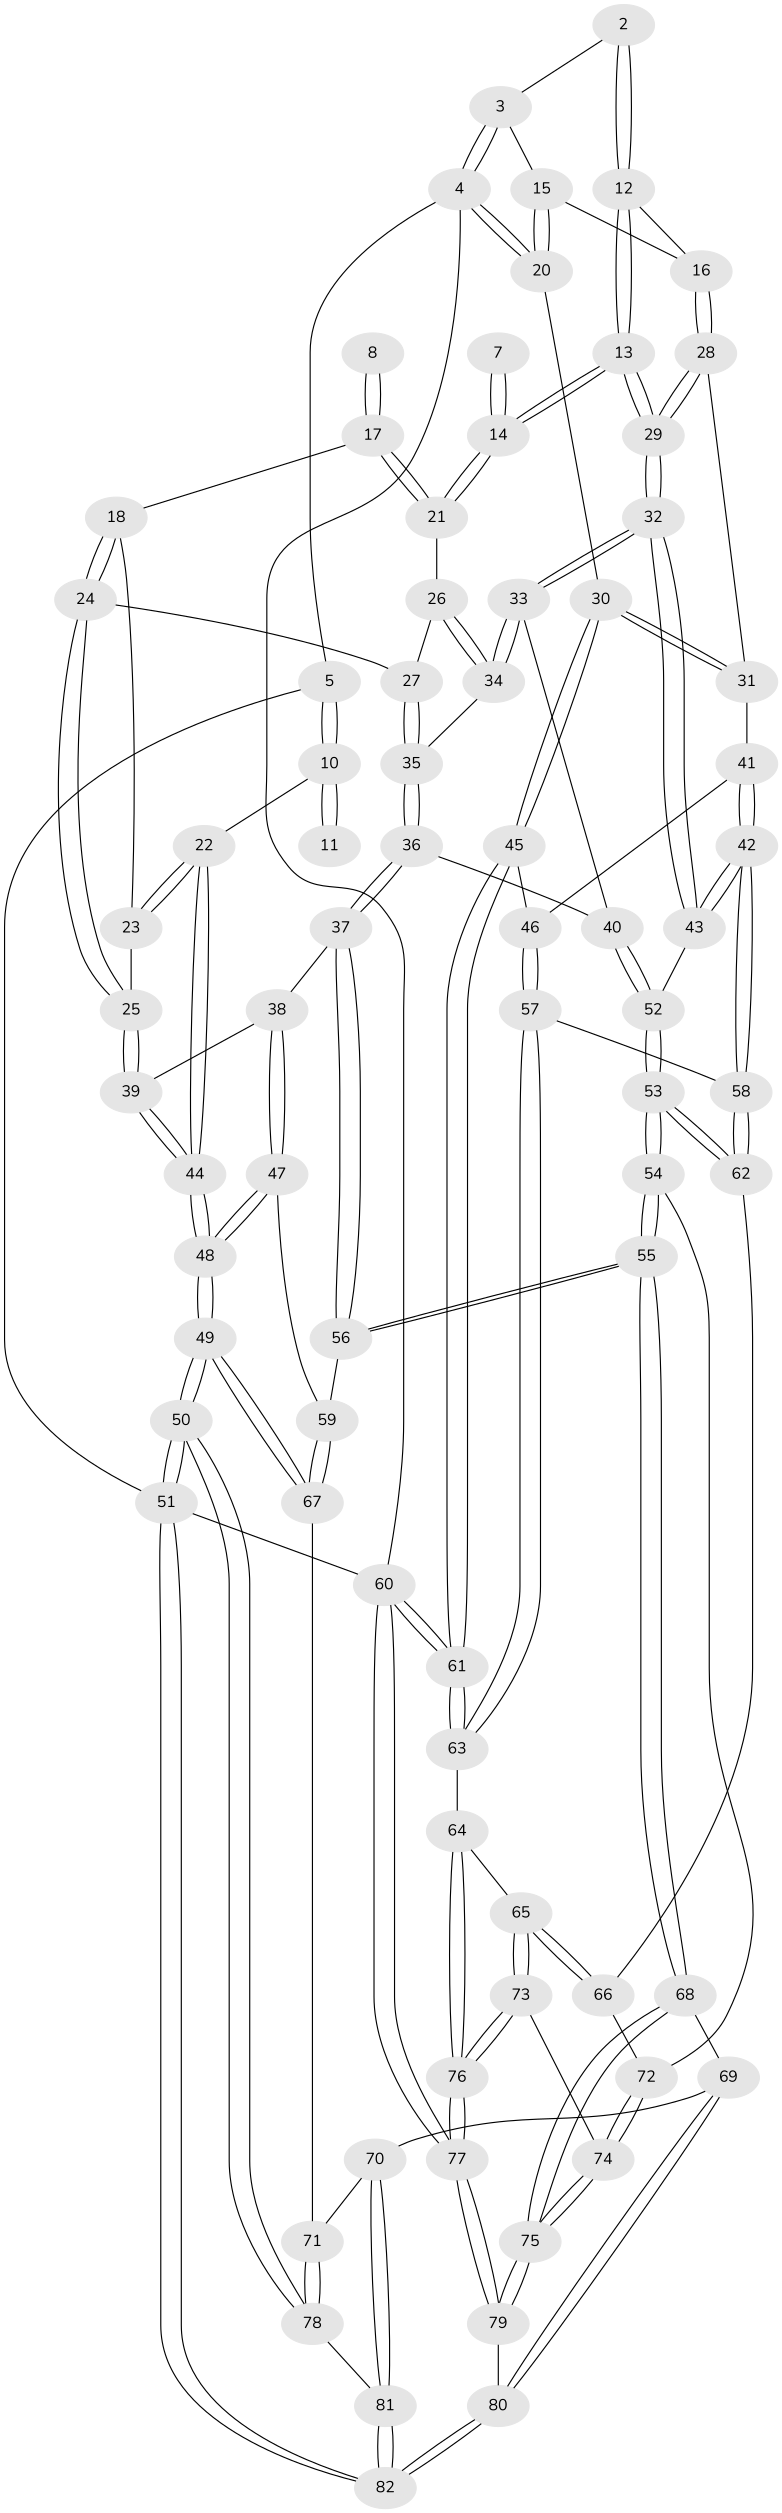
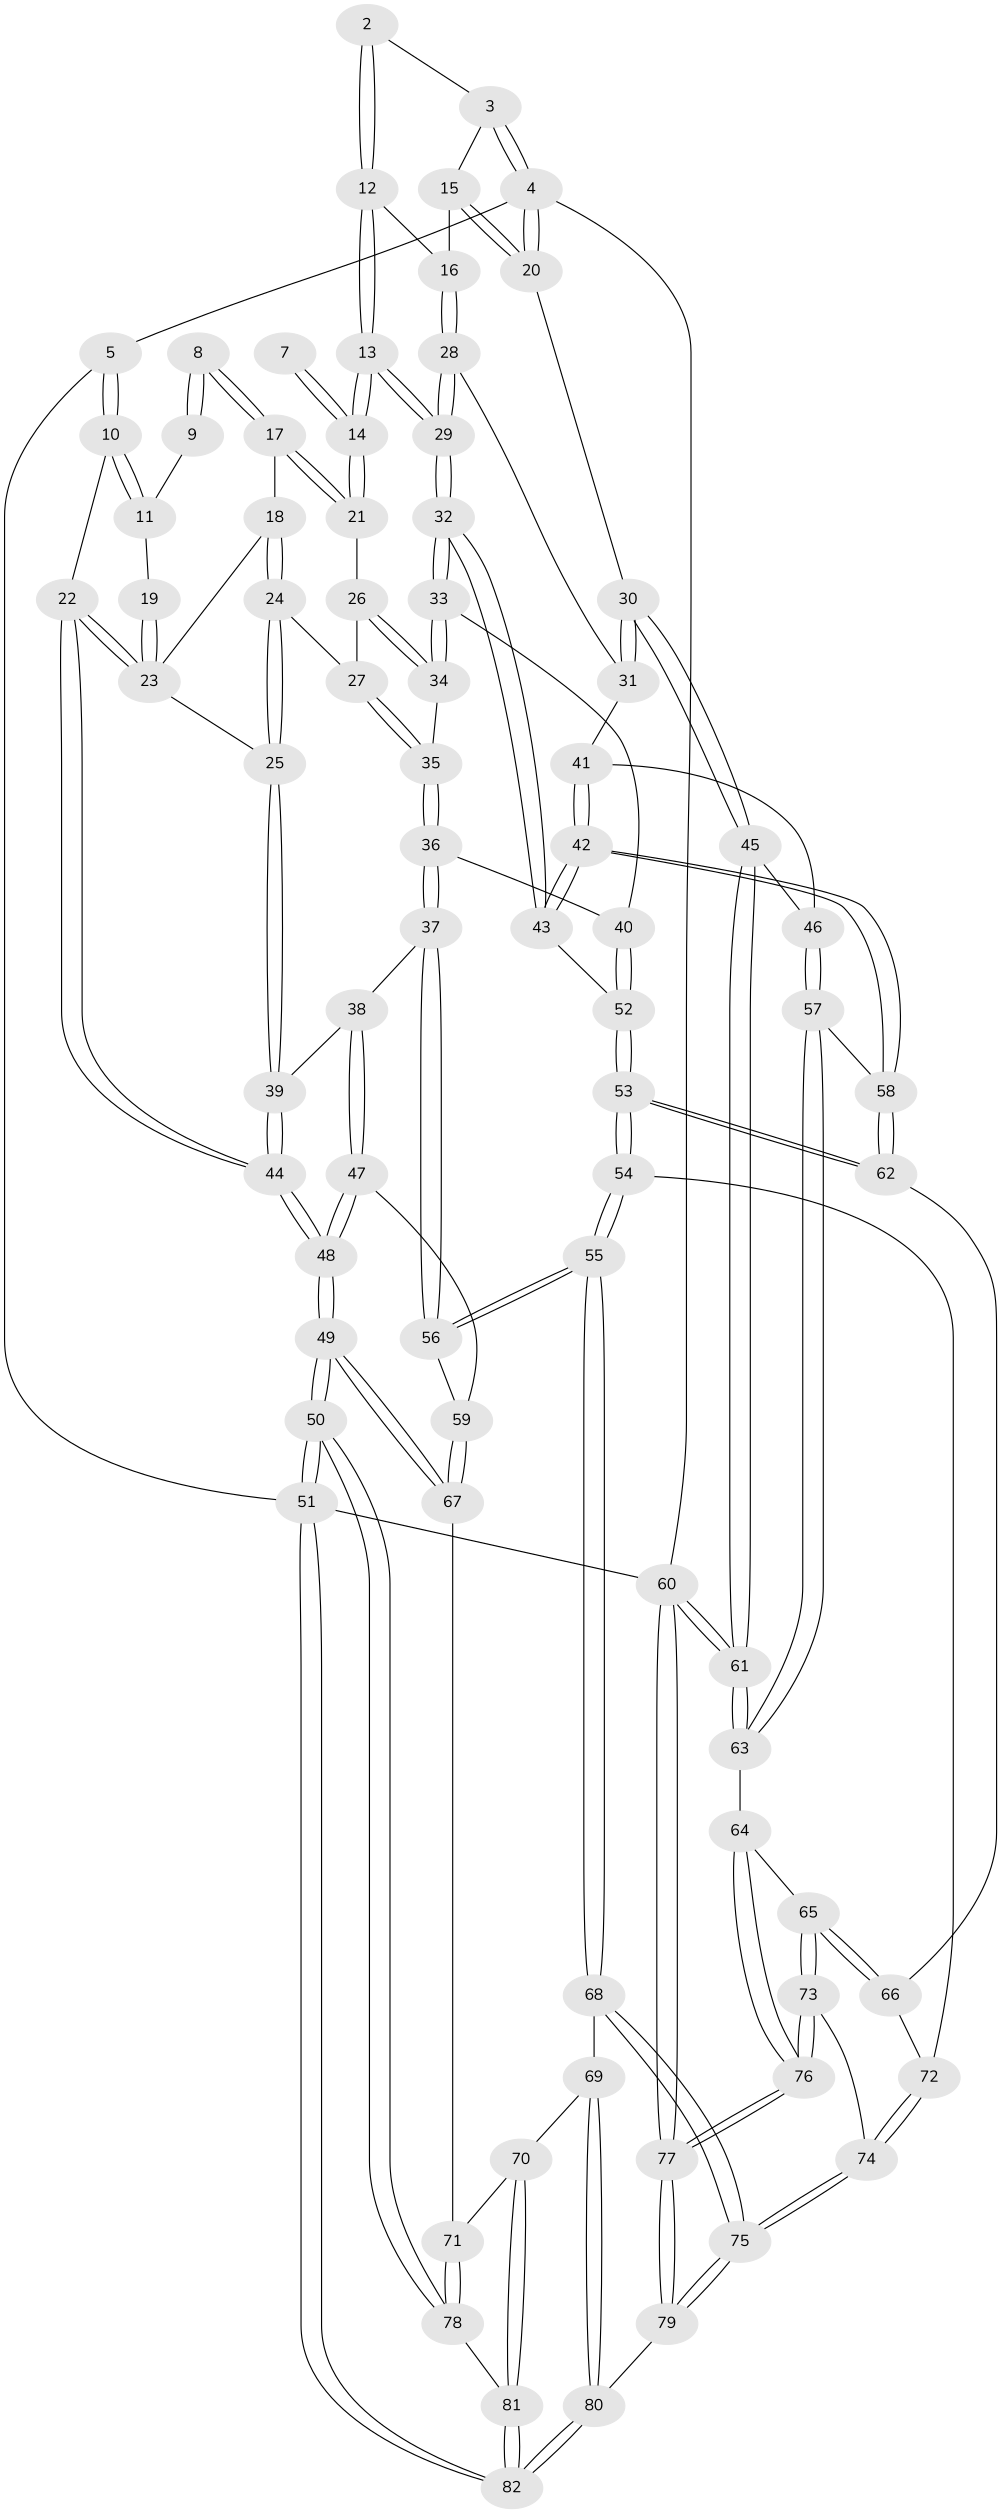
node "9": added
node "19": added
